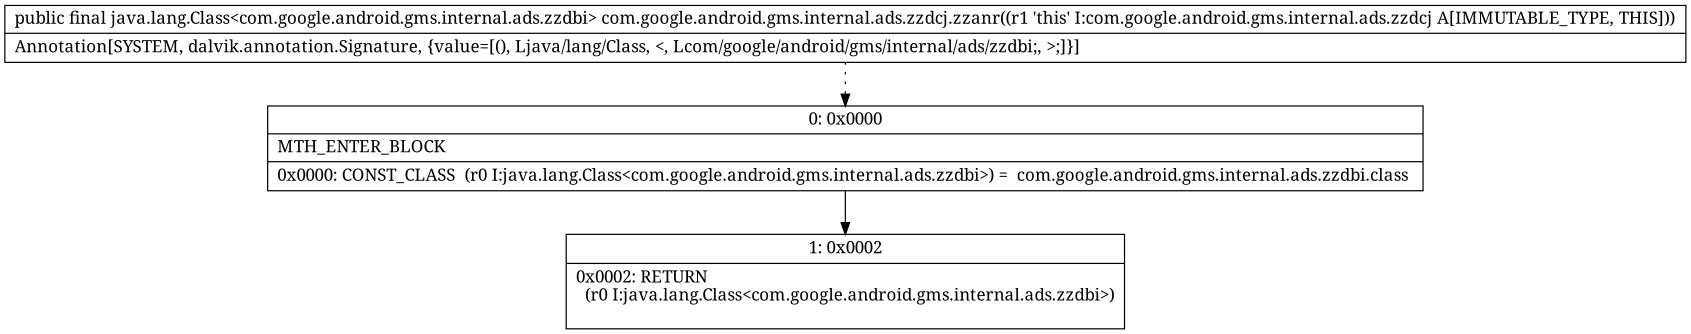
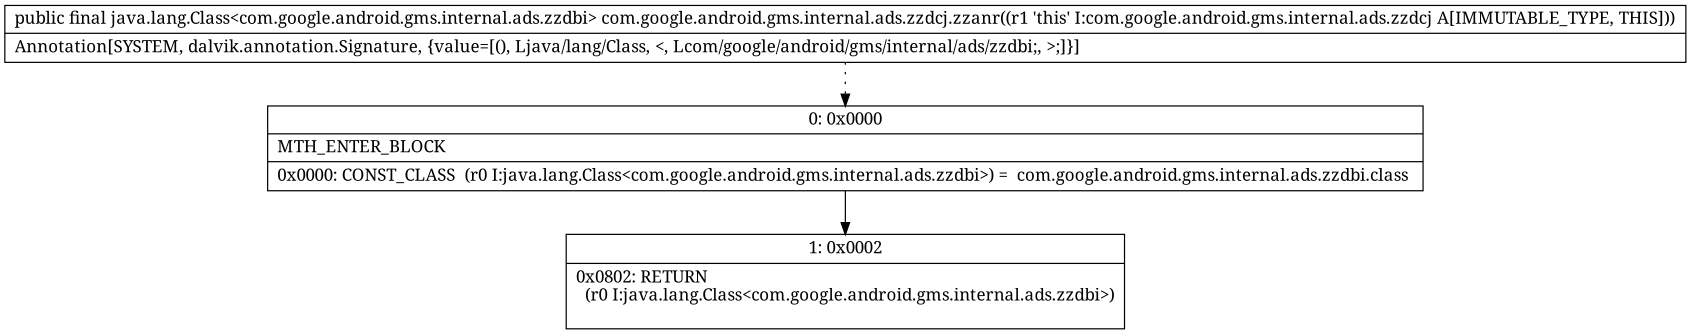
node "1: 0x0002": text "0x0002: RETURN" -> "0x0802: RETURN"
